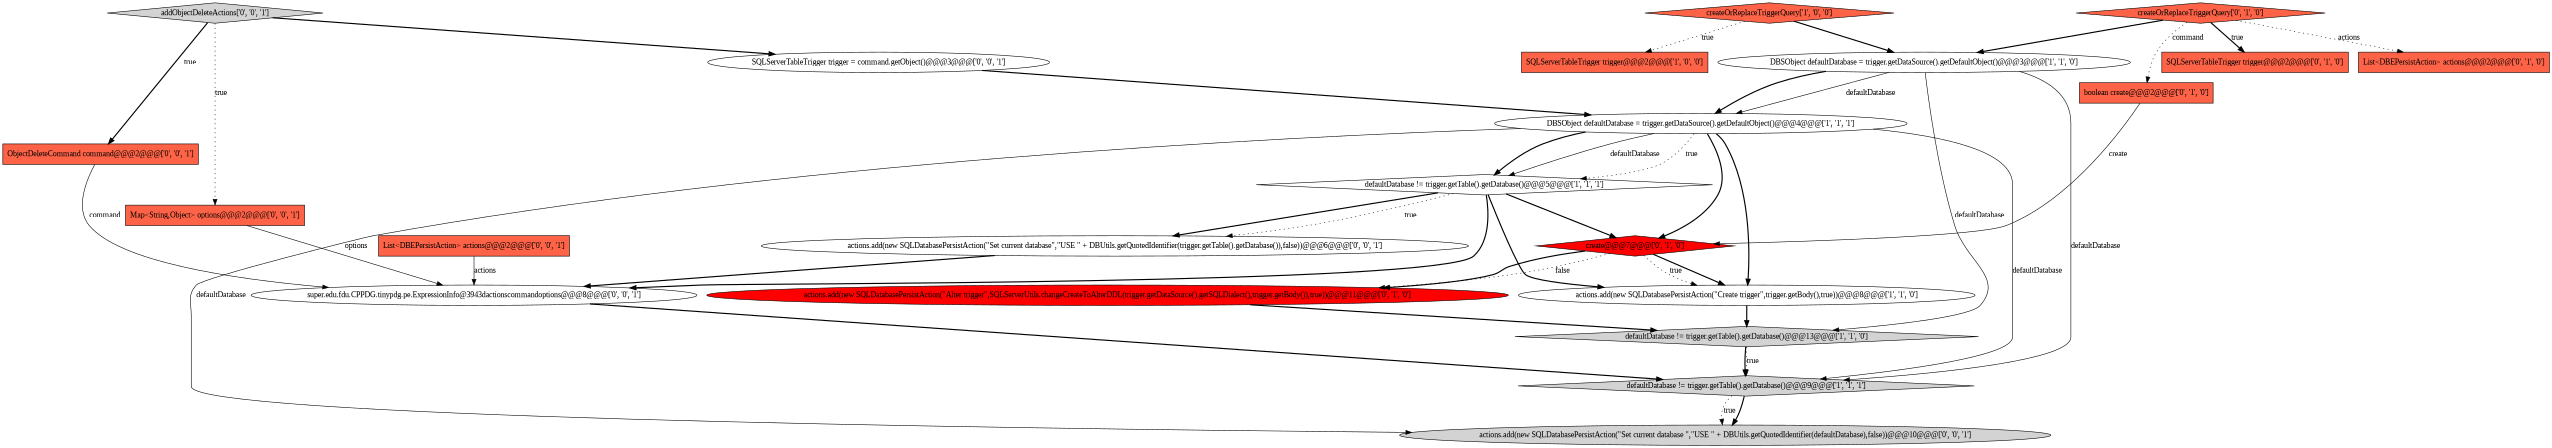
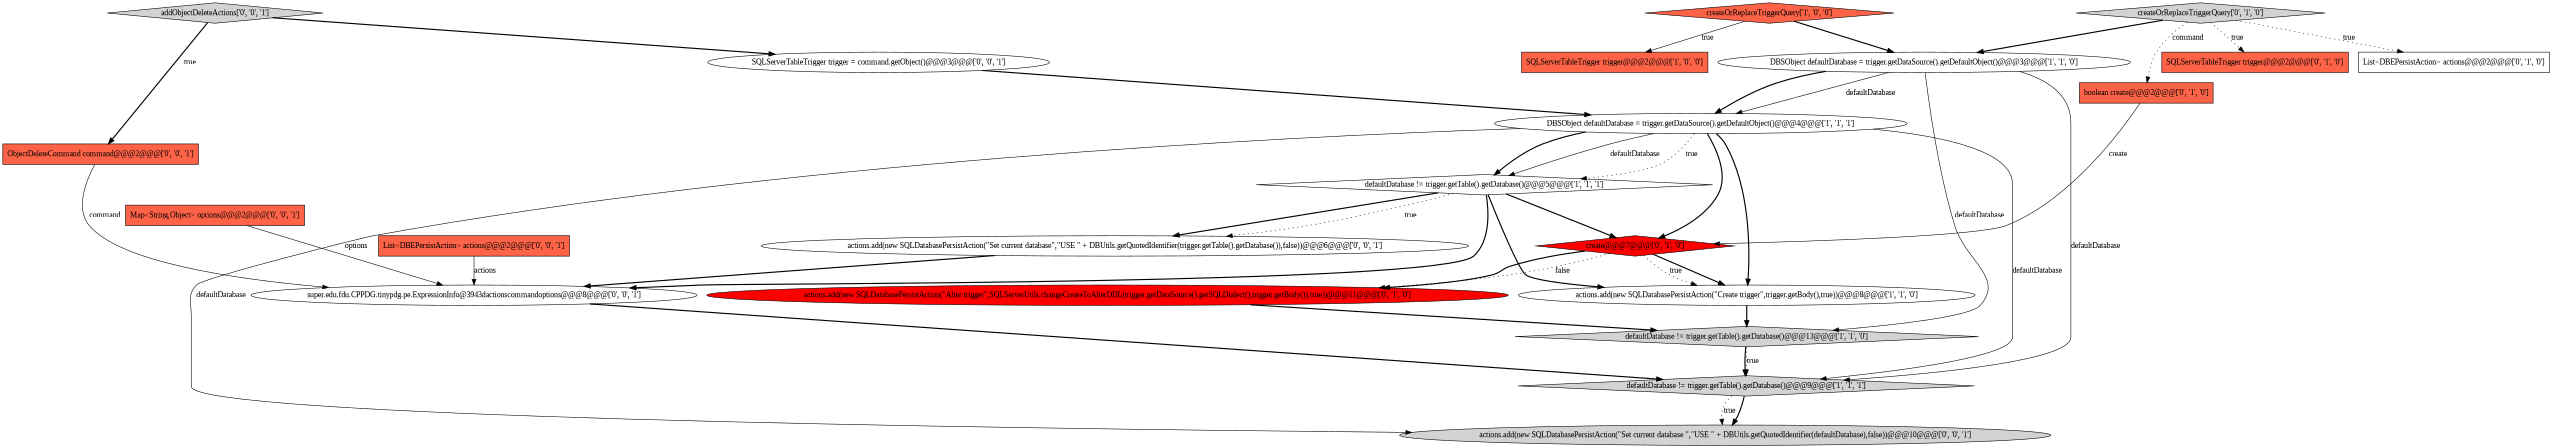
node "createOrReplaceTriggerQuery['0', '1', '0']": fillcolor tomato -> lightgray
edge "createOrReplaceTriggerQuery['0', '1', '0']" -> "SQLServerTableTrigger trigger@@@2@@@['0', '1', '0']": style bold -> dotted
edge "createOrReplaceTriggerQuery['1', '0', '0']" -> "SQLServerTableTrigger trigger@@@2@@@['1', '0', '0']": style dotted -> solid
edge "createOrReplaceTriggerQuery['0', '1', '0']" -> "List<DBEPersistAction> actions@@@2@@@['0', '1', '0']": label "actions" -> "true"
node "List<DBEPersistAction> actions@@@2@@@['0', '1', '0']": fillcolor tomato -> white
edge "addObjectDeleteActions['0', '0', '1']" -> "Map<String,Object> options@@@2@@@['0', '0', '1']": removed, label "true"
